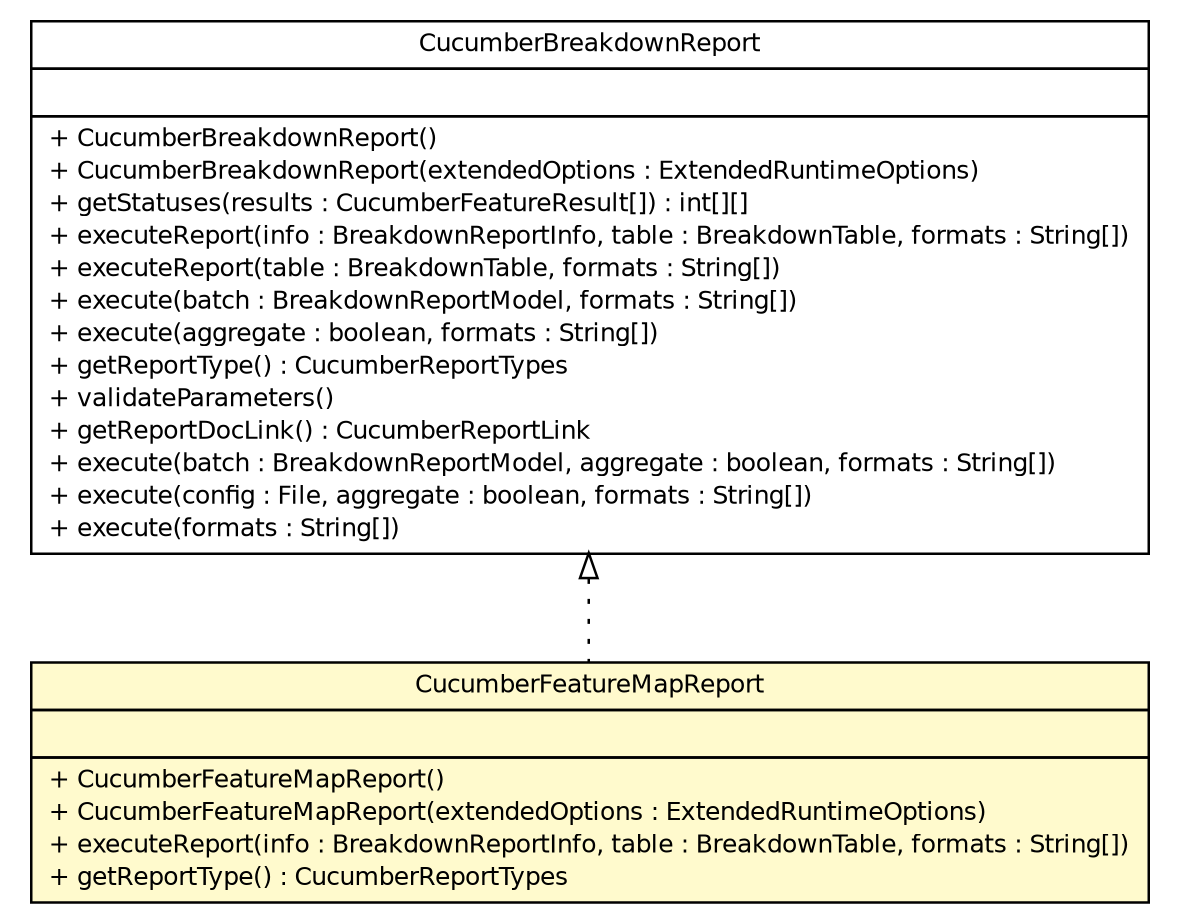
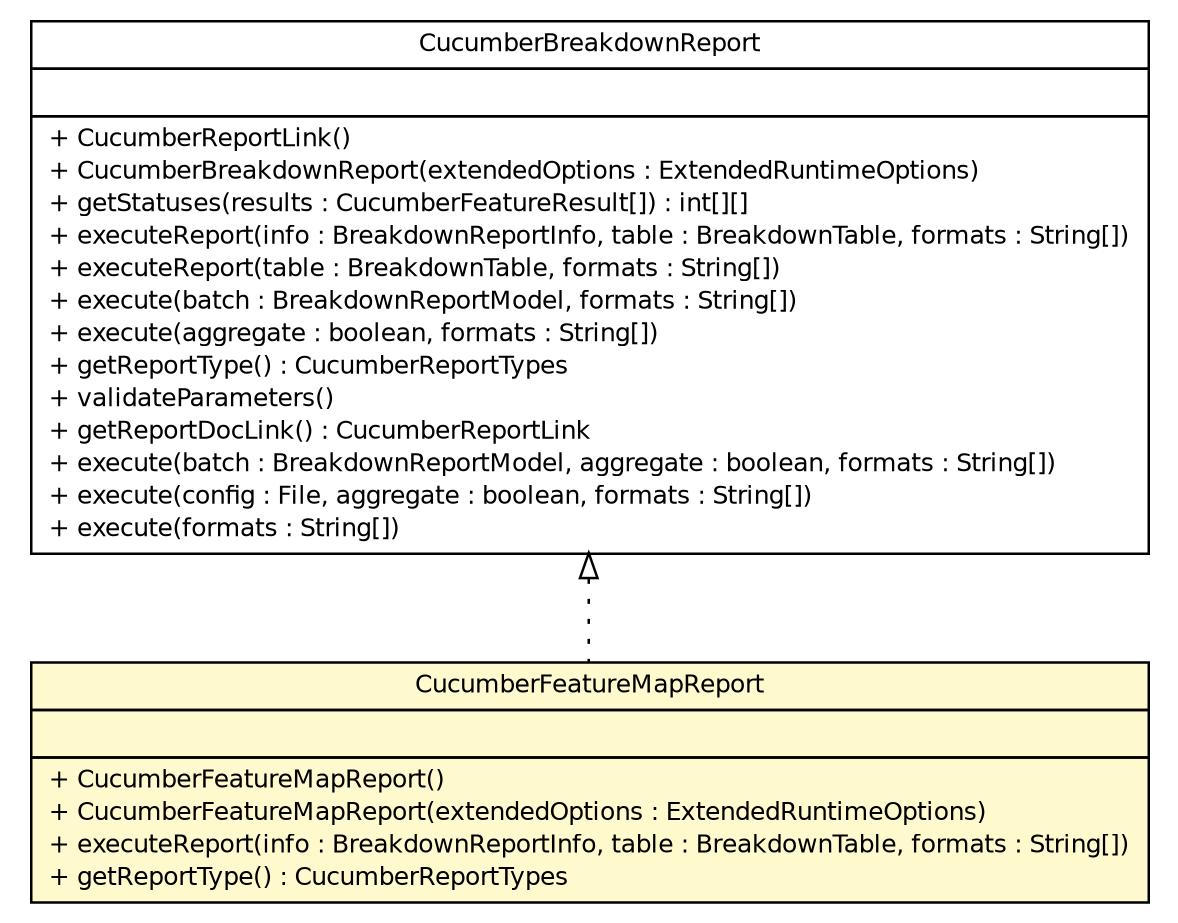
node "CucumberBreakdownReport": text "+ CucumberBreakdownReport()" -> "+ CucumberReportLink()"
